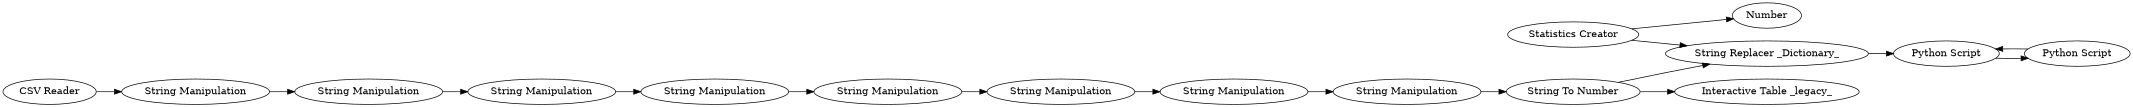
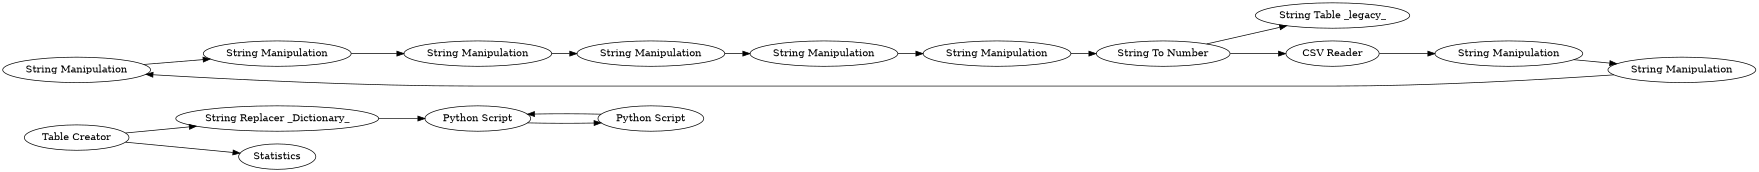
node "Number": label "Number" -> "Statistics"
node "Statistics Creator": label "Statistics Creator" -> "Table Creator"
edge "String To Number" -> "String Replacer _Dictionary_": now "String To Number" -> "CSV Reader"
node "Interactive Table _legacy_": label "Interactive Table _legacy_" -> "String Table _legacy_"
